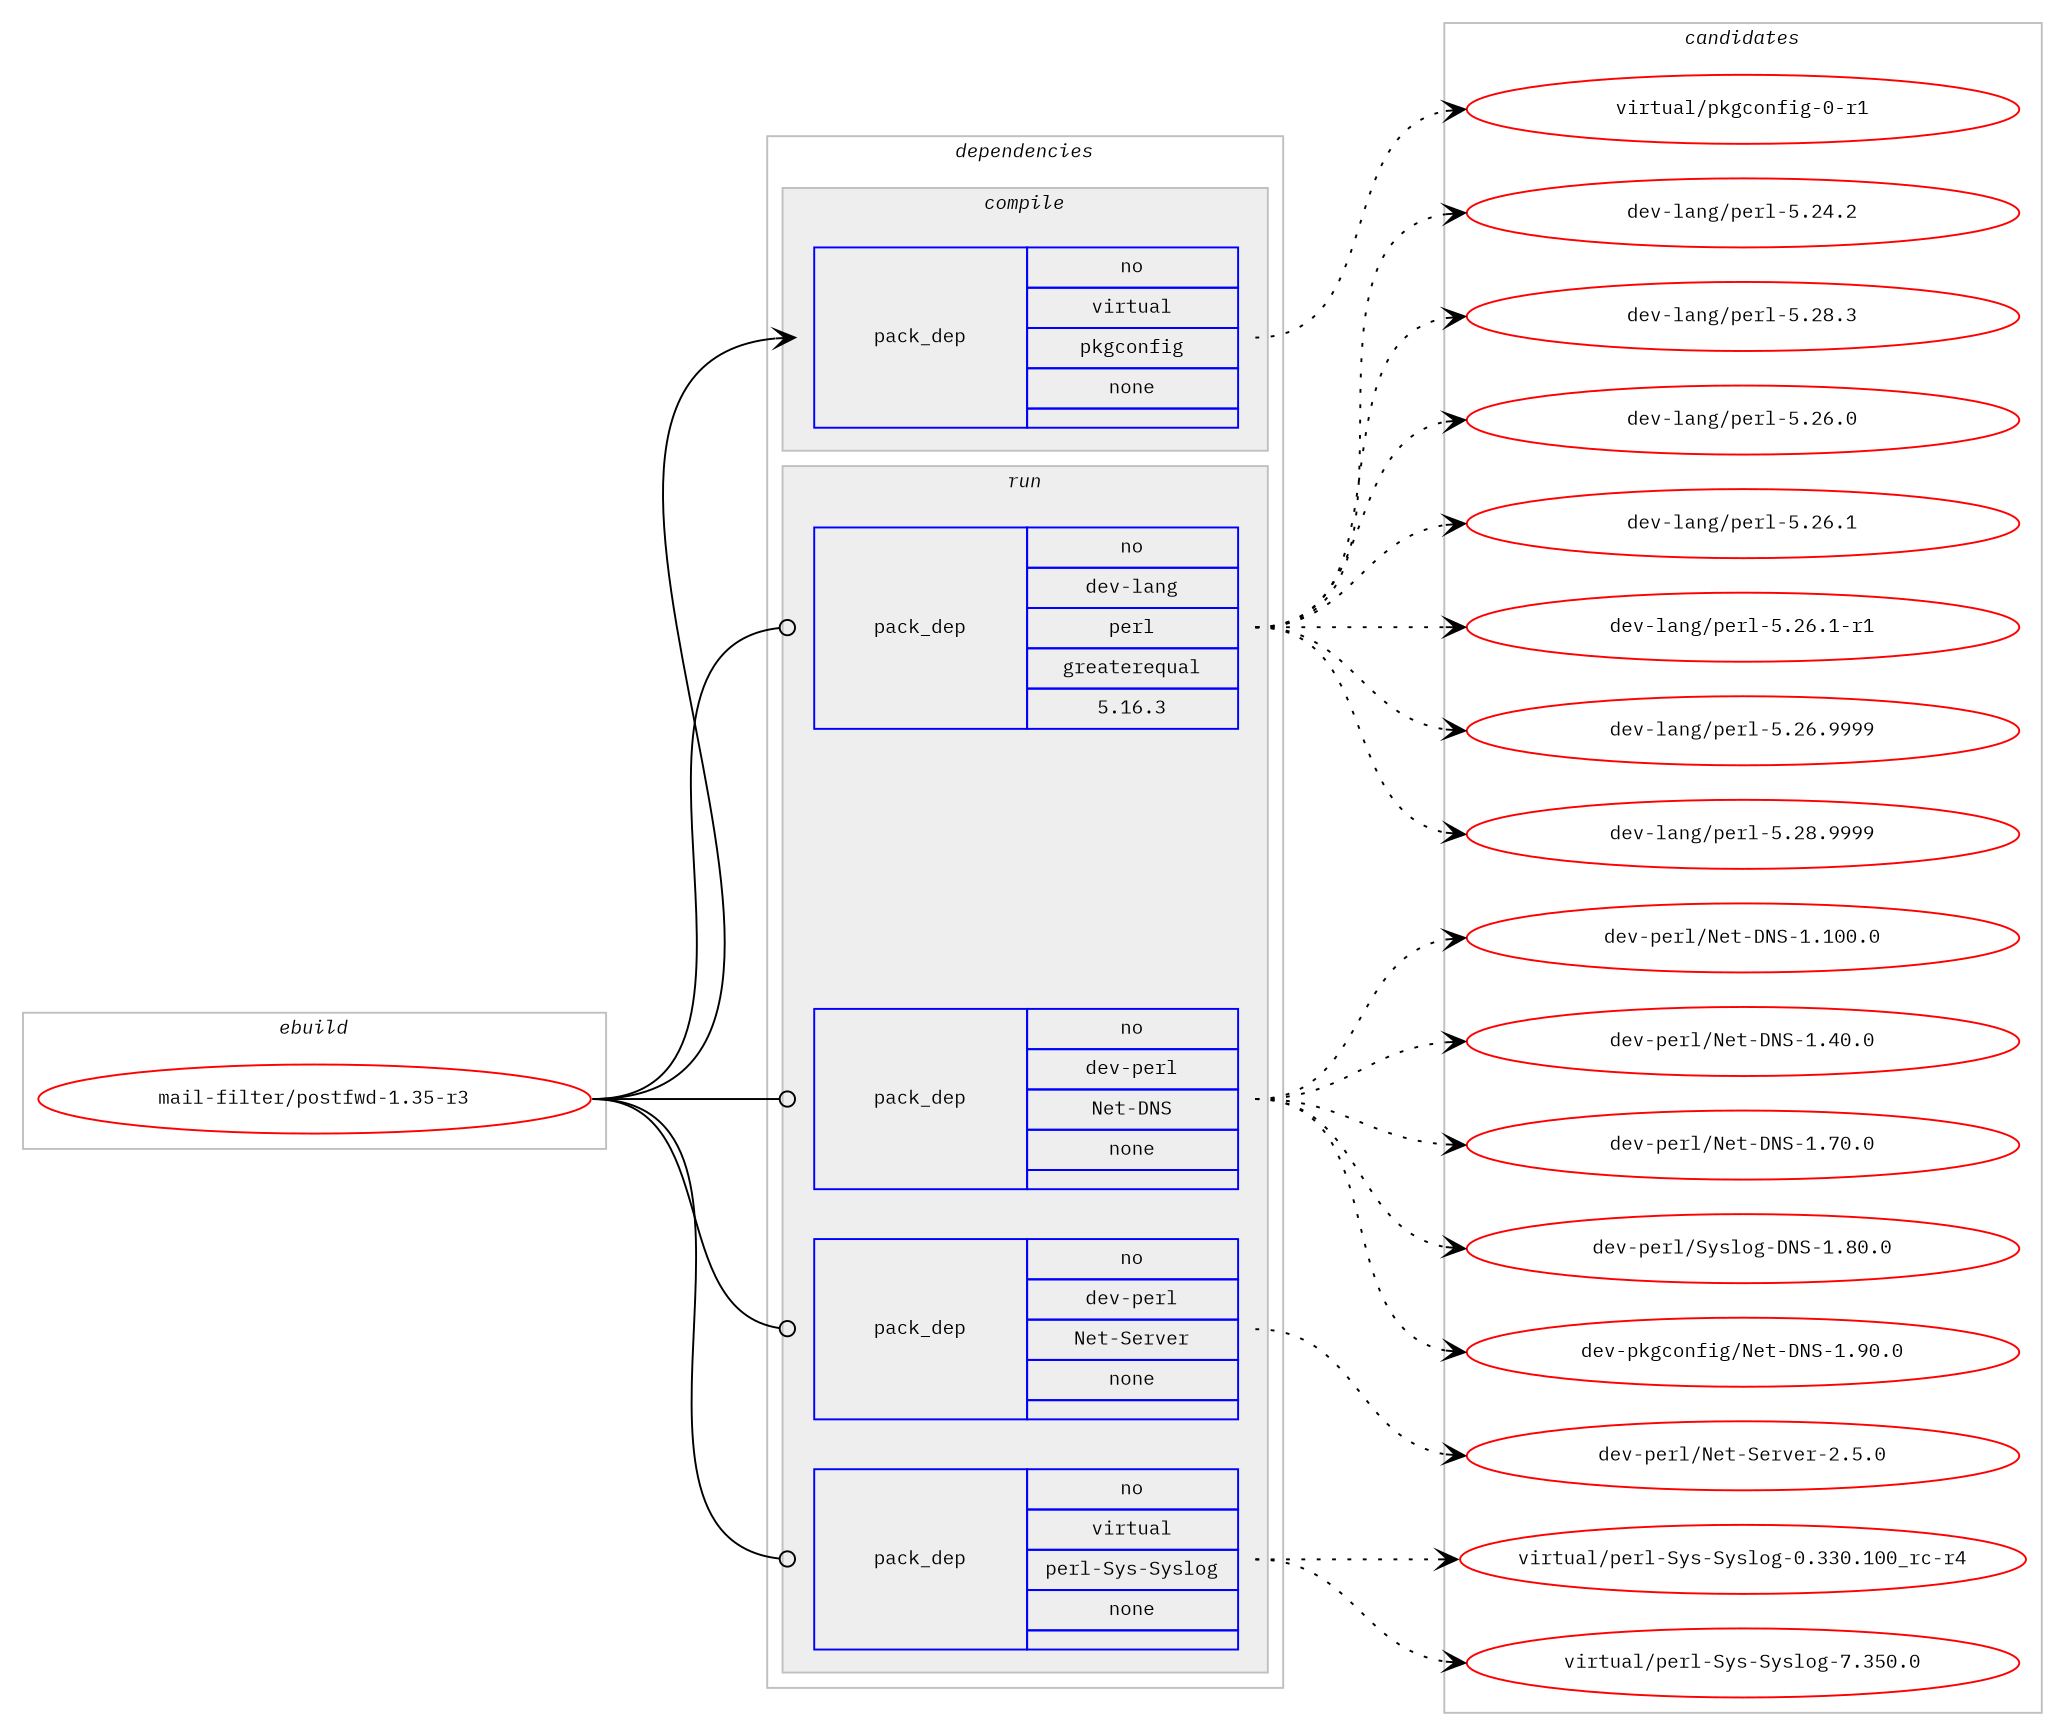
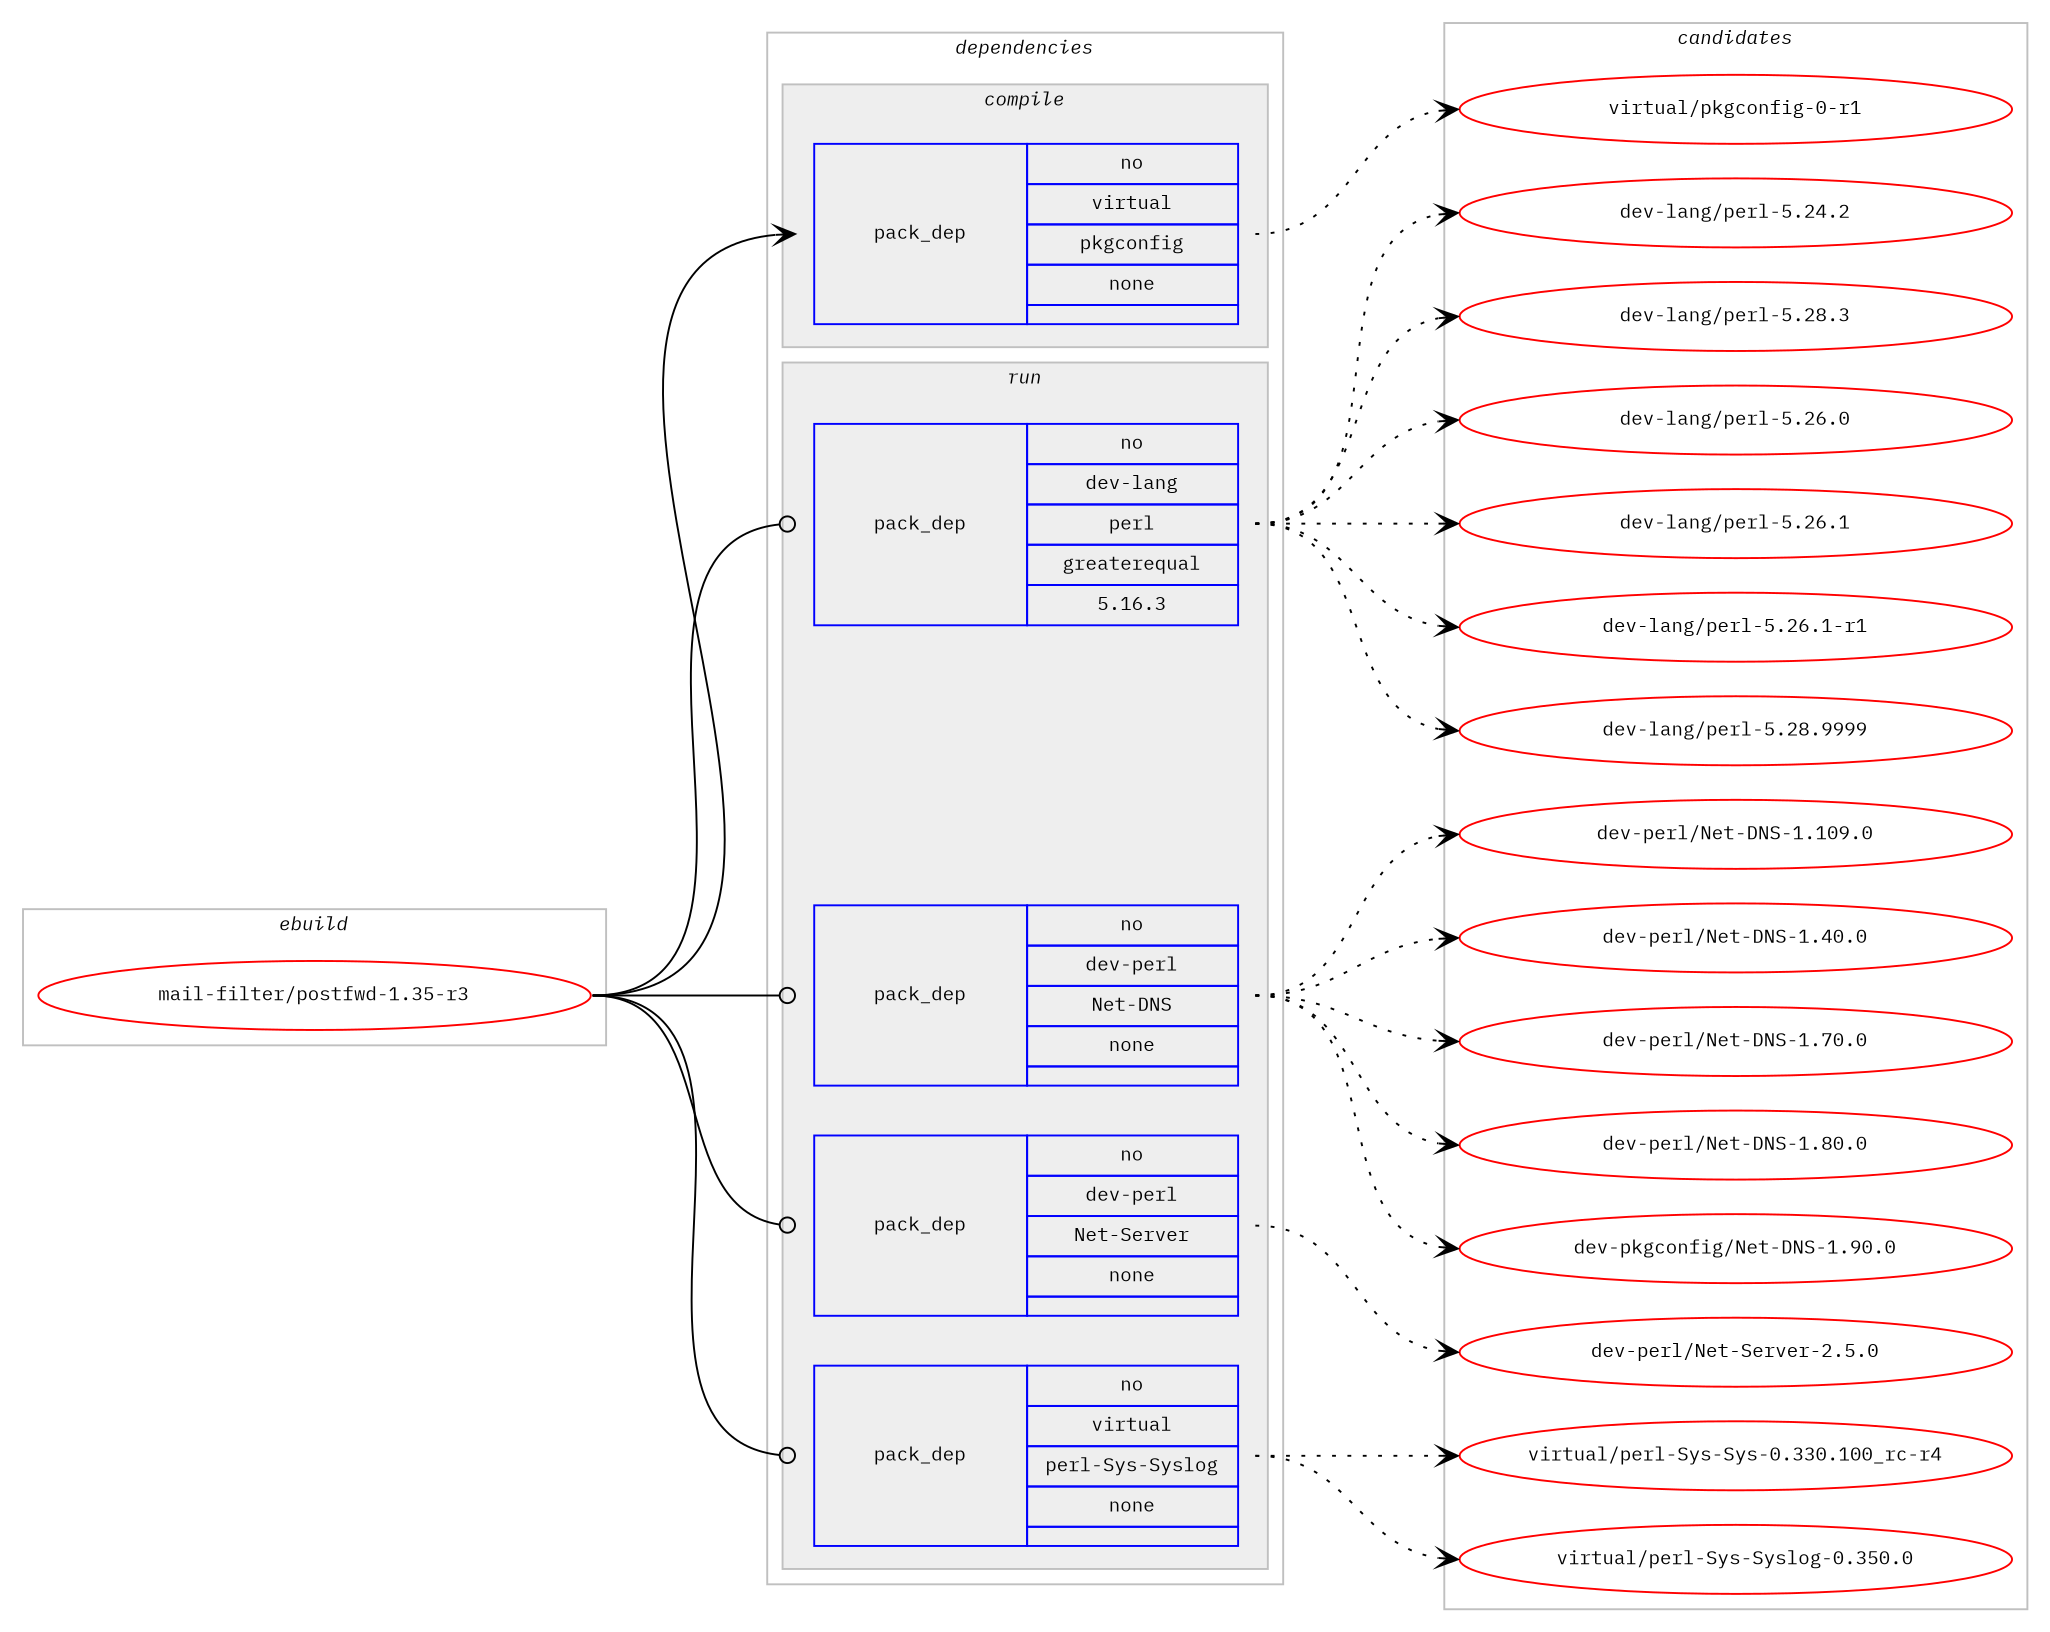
node "dev-lang/perl-5.26.9999": removed
node "dev-perl/Net-DNS-1.100.0": label "dev-perl/Net-DNS-1.100.0" -> "dev-perl/Net-DNS-1.109.0"
node "dev-perl/Syslog-DNS-1.80.0": label "dev-perl/Syslog-DNS-1.80.0" -> "dev-perl/Net-DNS-1.80.0"
node "virtual/perl-Sys-Syslog-0.330.100_rc-r4": label "virtual/perl-Sys-Syslog-0.330.100_rc-r4" -> "virtual/perl-Sys-Sys-0.330.100_rc-r4"
node "virtual/perl-Sys-Syslog-7.350.0": label "virtual/perl-Sys-Syslog-7.350.0" -> "virtual/perl-Sys-Syslog-0.350.0"
